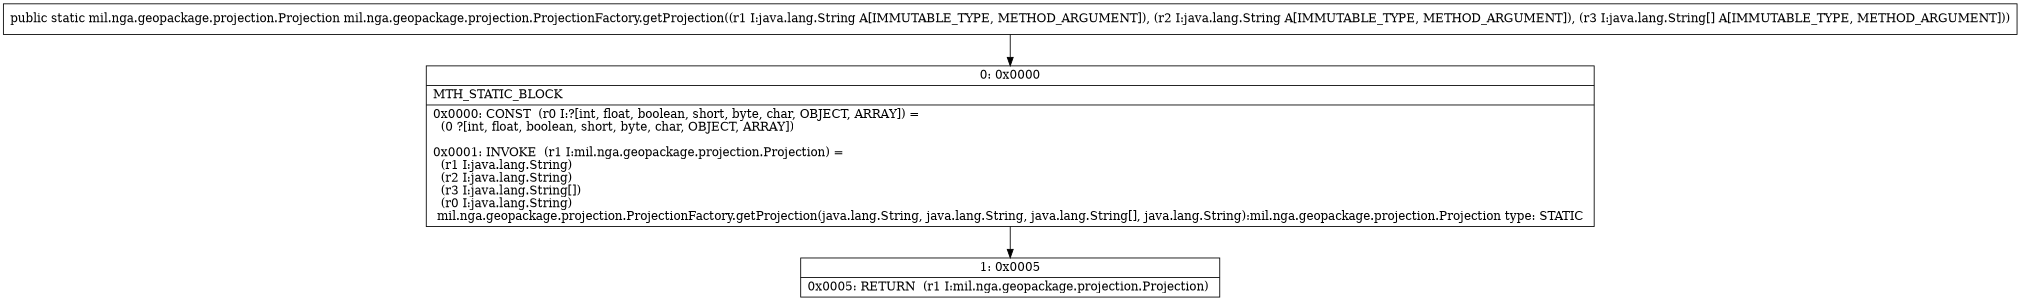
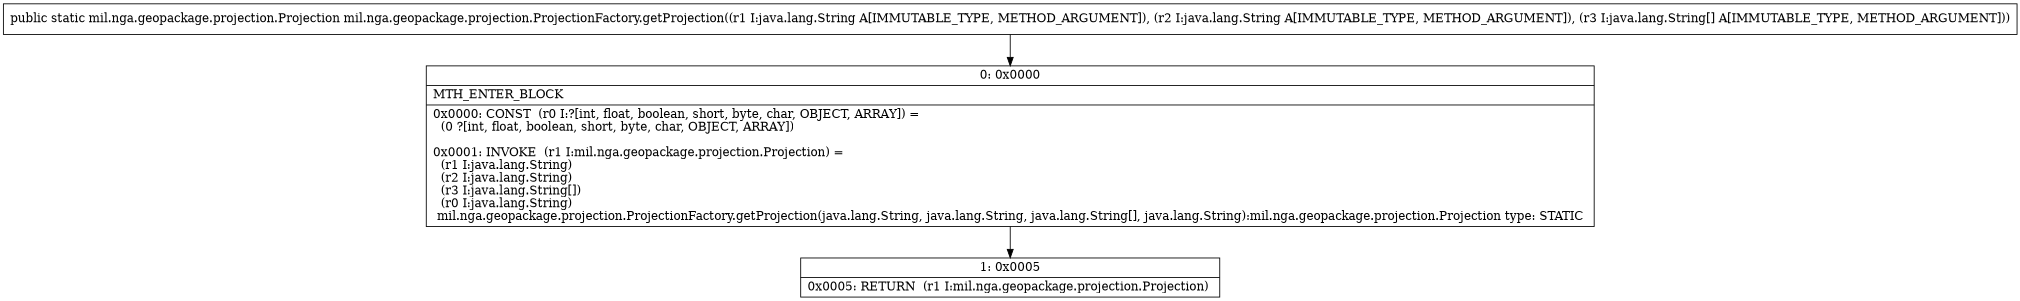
node "0: 0x0000": text "MTH_STATIC_BLOCK" -> "MTH_ENTER_BLOCK"
